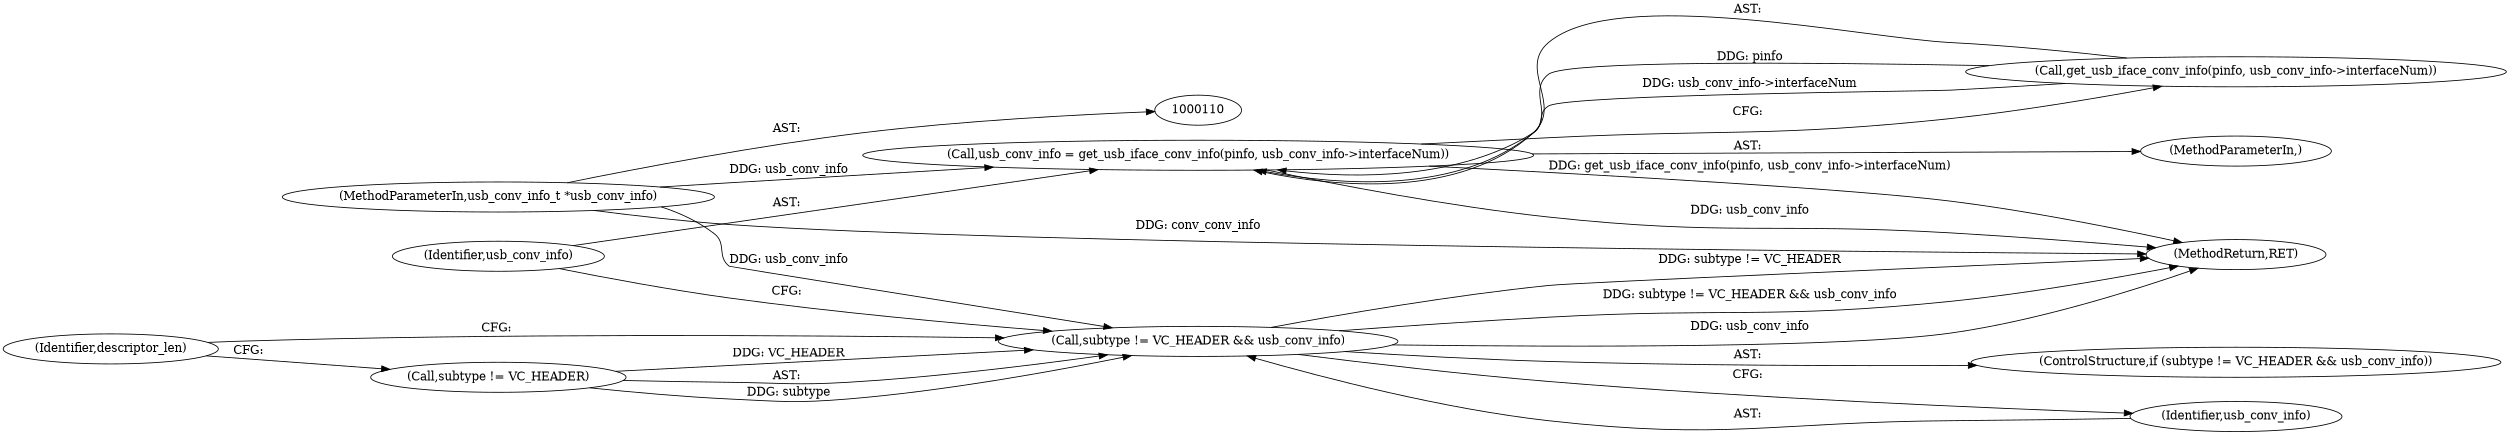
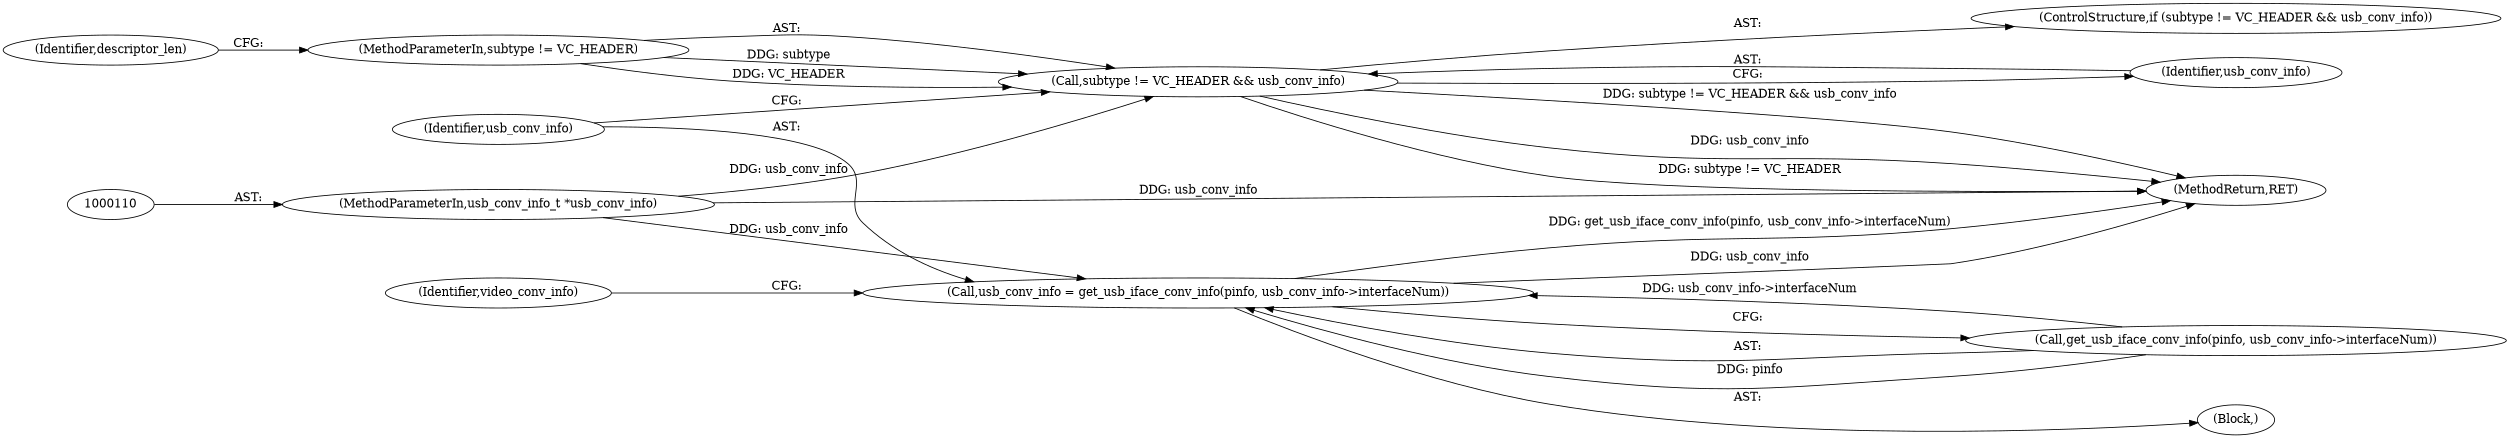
edge "(MethodParameterIn,usb_conv_info_t *usb_conv_info)" -> "1000110": reversed
node "(MethodParameterIn,)": label "(MethodParameterIn,)" -> "(Block,)"
edge "(MethodParameterIn,usb_conv_info_t *usb_conv_info)" -> "(MethodReturn,RET)": label "DDG: conv_conv_info" -> "DDG: usb_conv_info"
node "(Identifier,video_conv_info)": added
edge "(Identifier,descriptor_len)" -> "(Call,subtype != VC_HEADER && usb_conv_info)": removed, label "CFG:"
node "(Call,subtype != VC_HEADER)": label "(Call,subtype != VC_HEADER)" -> "(MethodParameterIn,subtype != VC_HEADER)"
